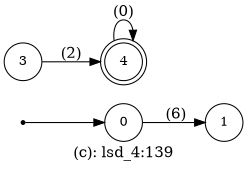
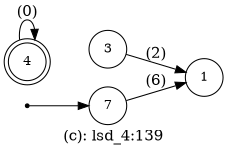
edge "3" -> "4": now "3" -> "1"
node "0": label "0" -> "7"
